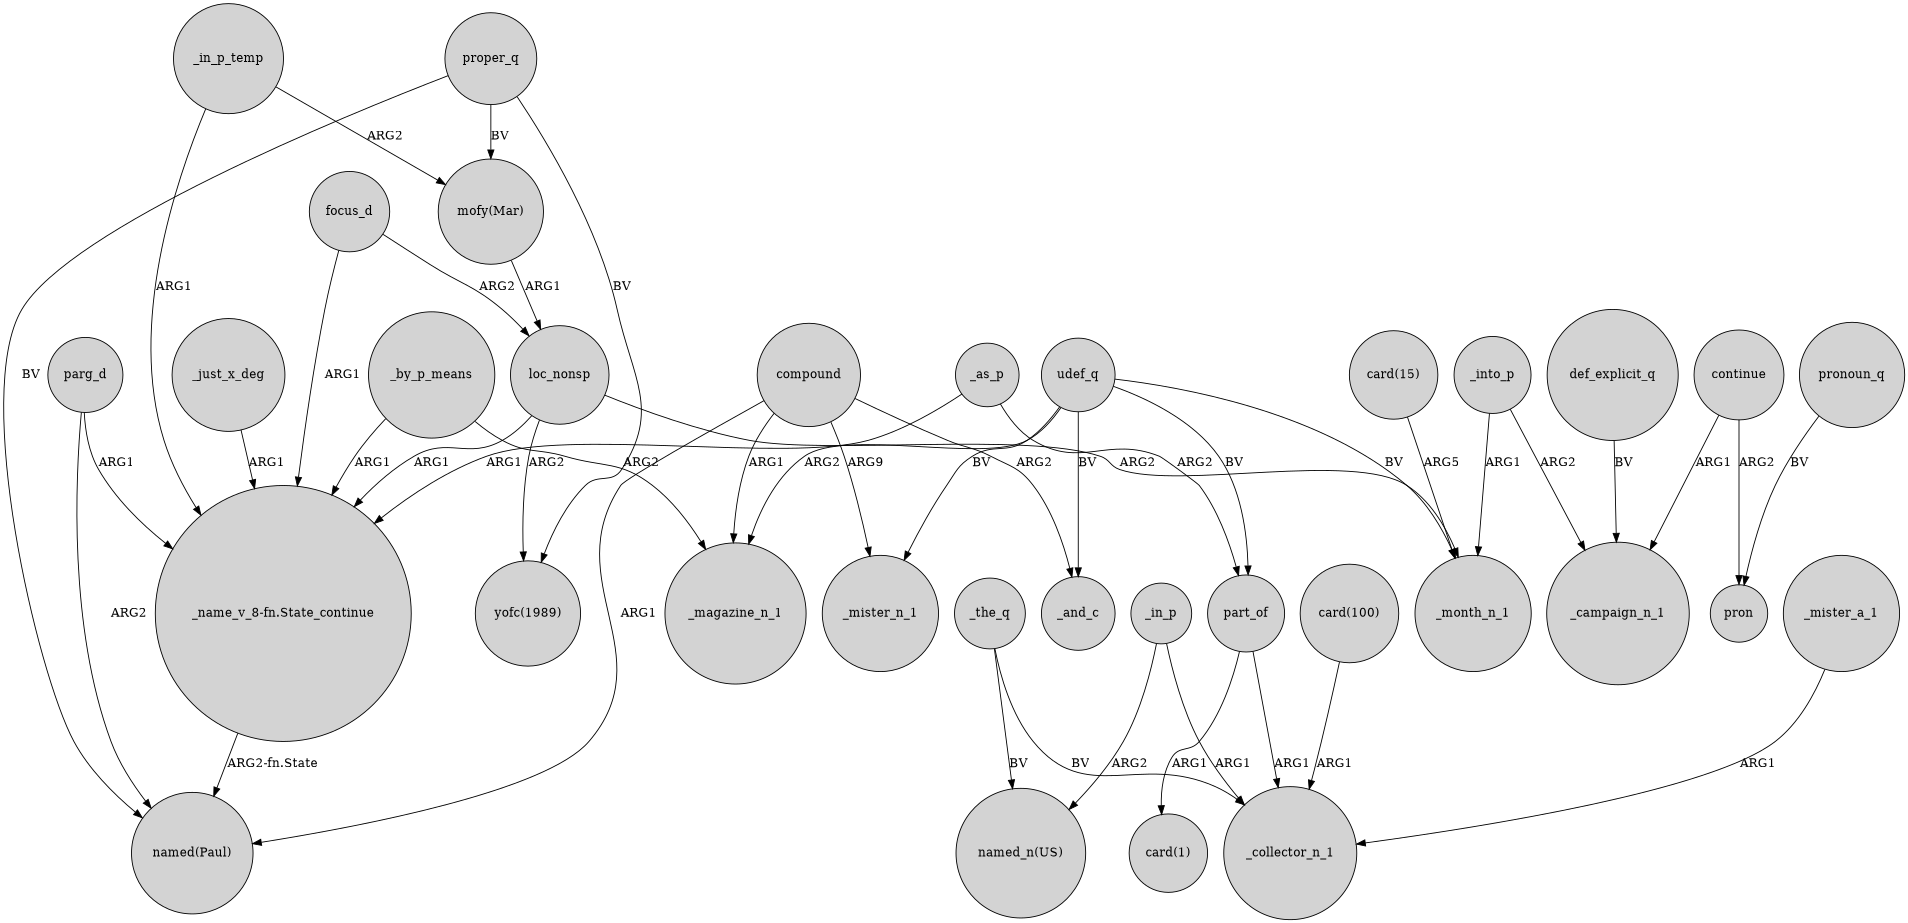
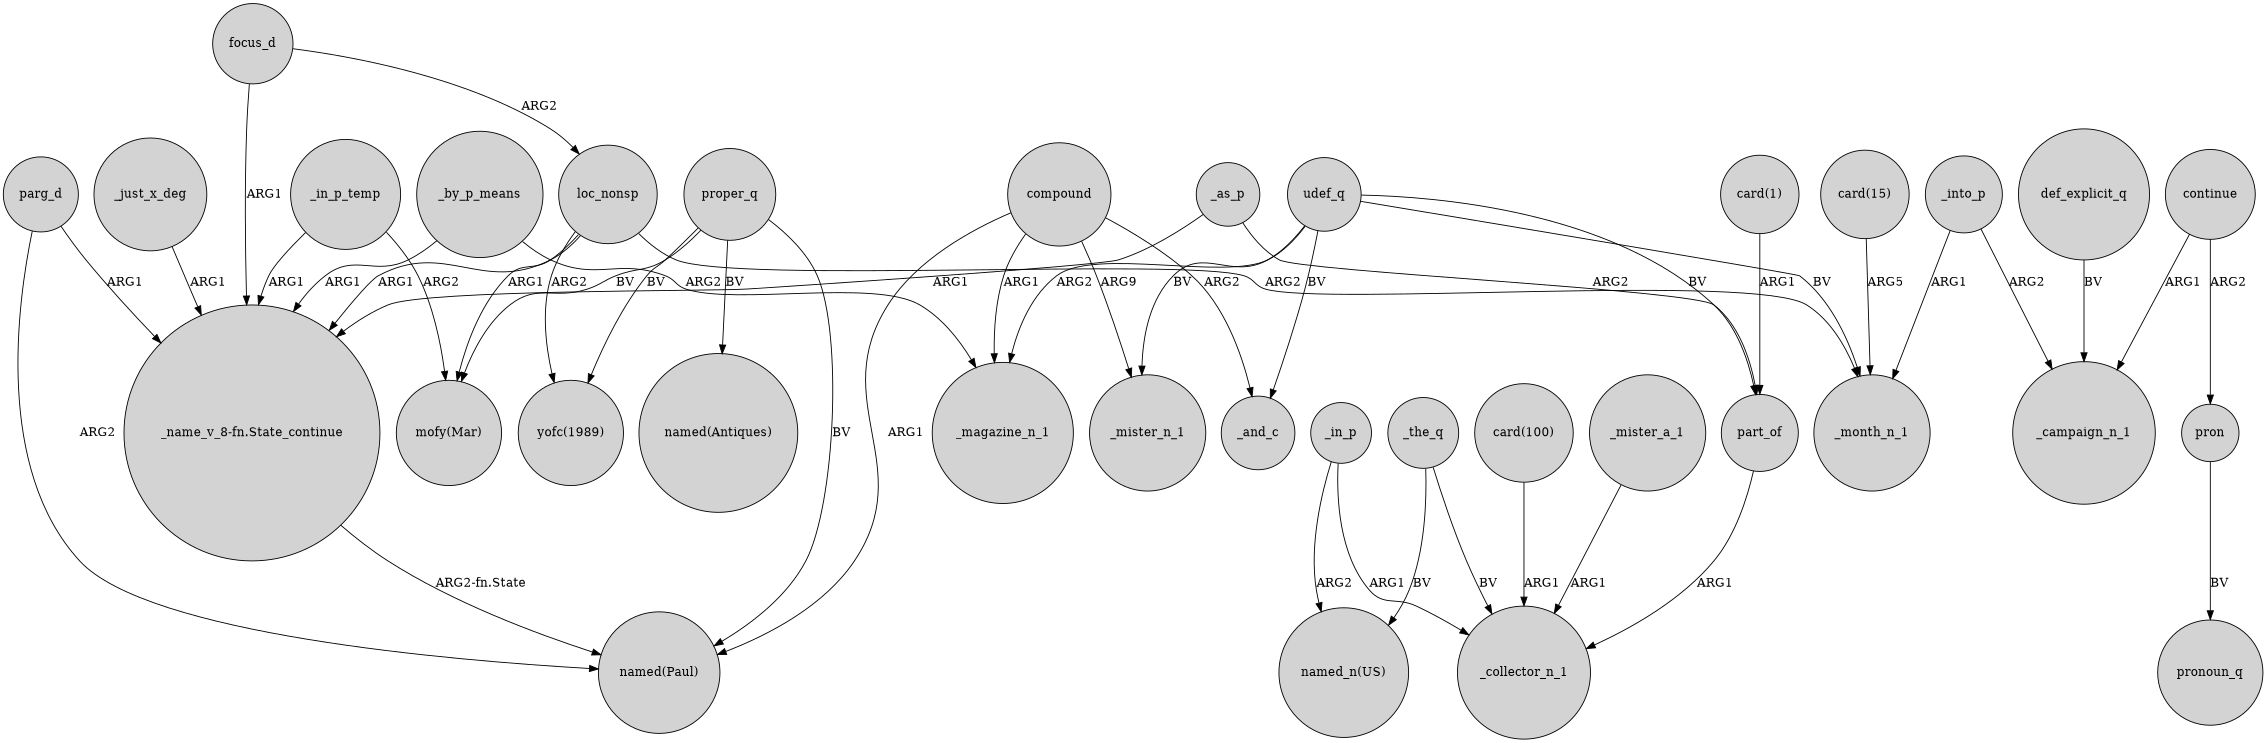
edge "mofy(Mar)" -> "loc_nonsp": reversed
node "named(Antiques)": added
edge "pronoun_q" -> "pron": reversed
edge "part_of" -> "card(1)": reversed
